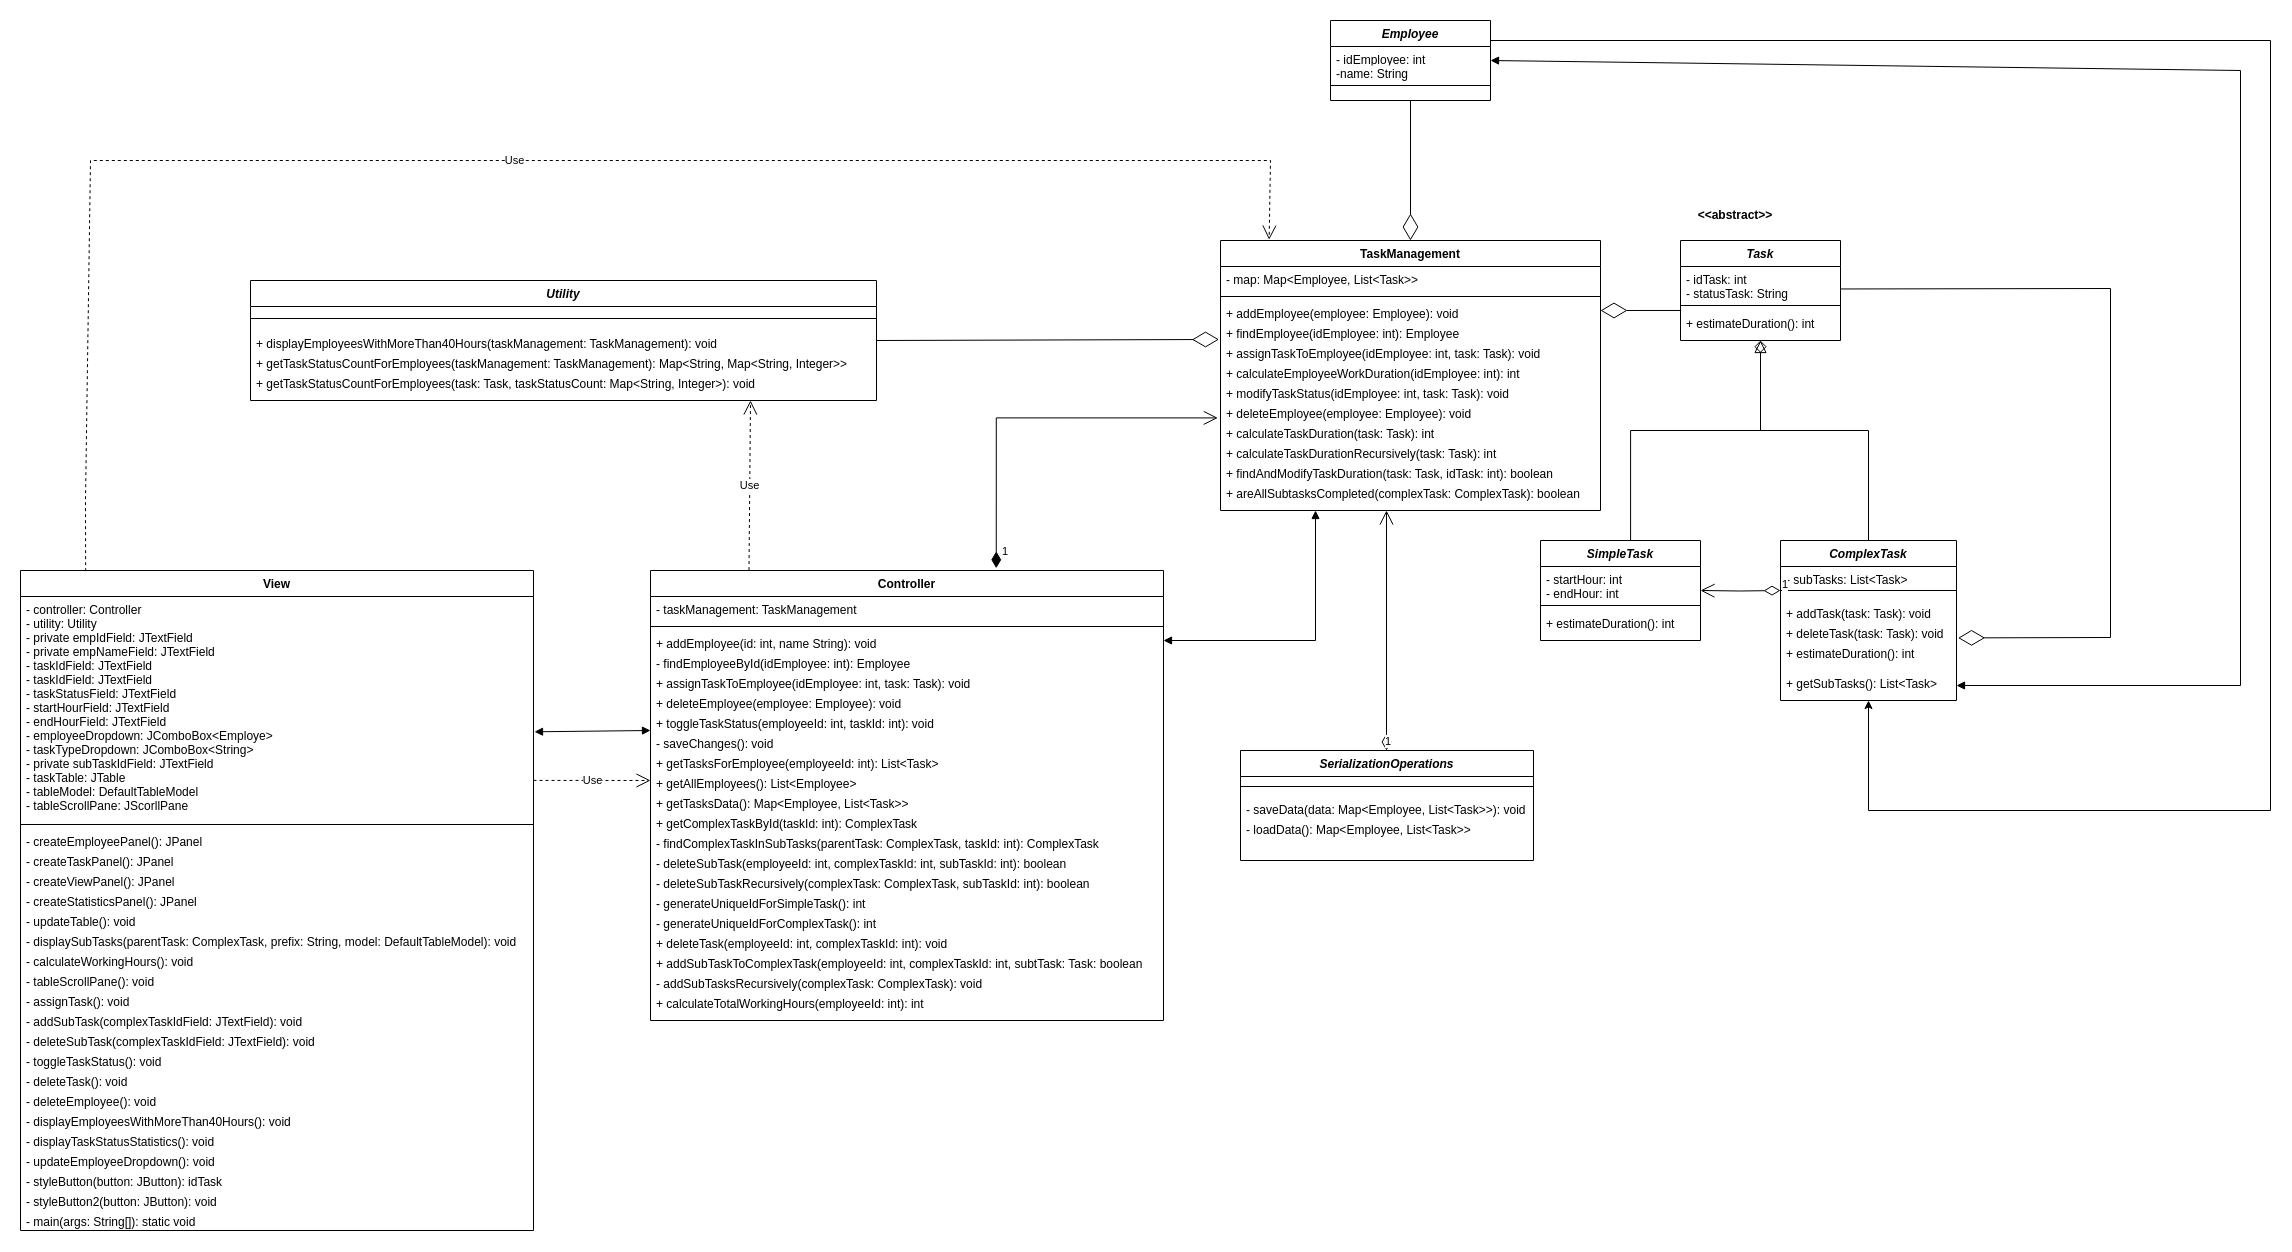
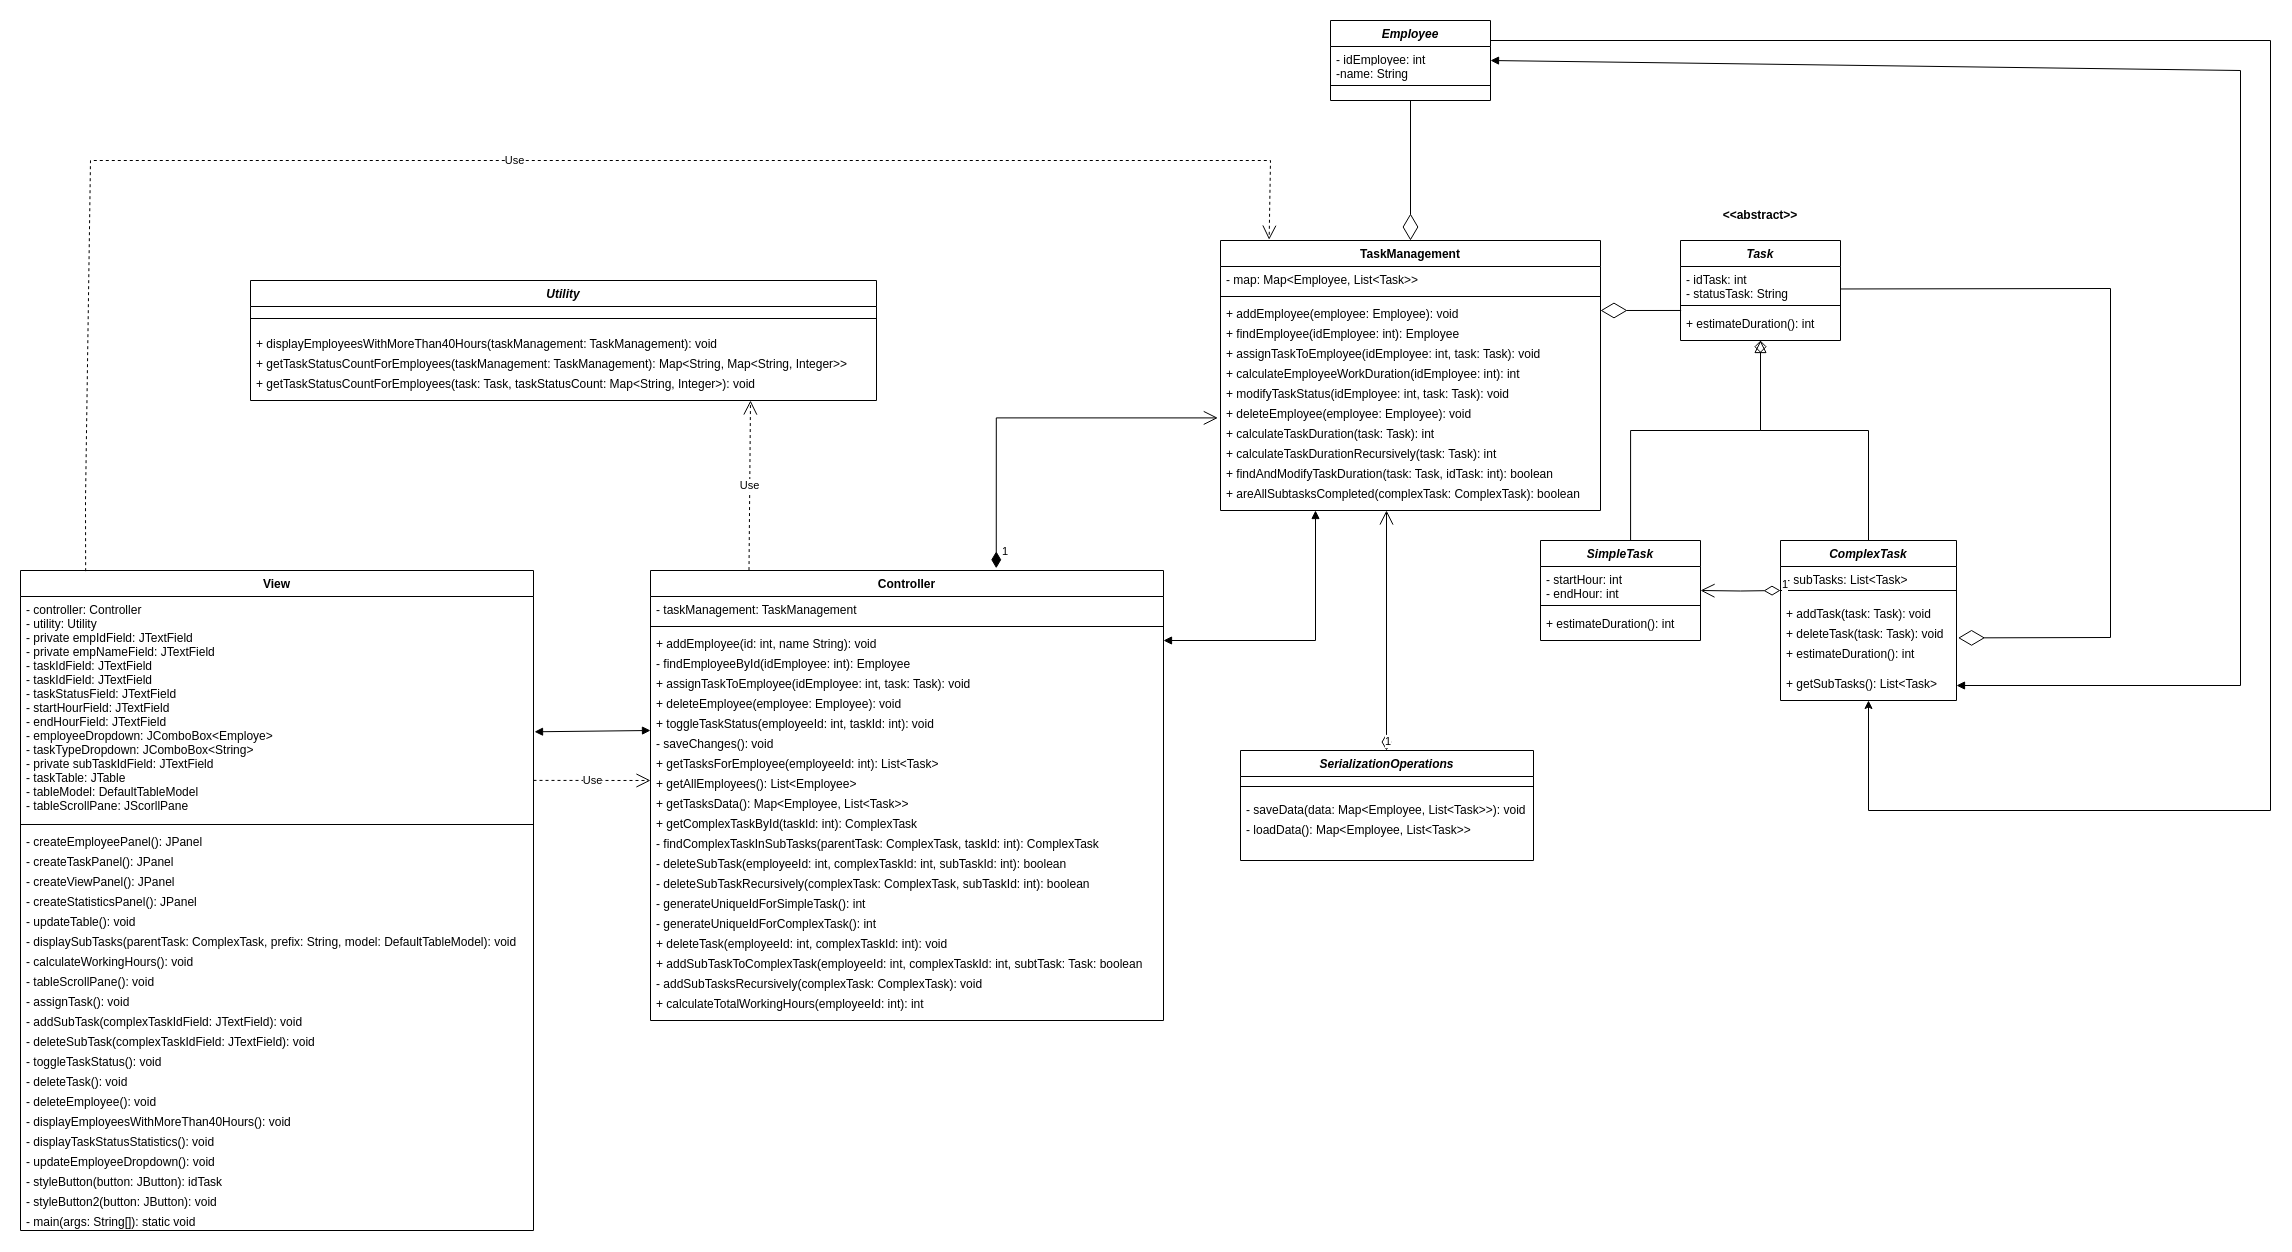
node "<<abstract>>": moved (1736, 216) -> (1761, 216)
edge "+ displayEmployeesWithMoreThan40Hours(taskManagement: TaskManagement): void" -> "+ findEmployee(idEmployee: int): Employee": removed
